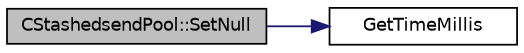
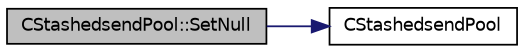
node "GetTimeMillis": label "GetTimeMillis" -> "CStashedsendPool"
